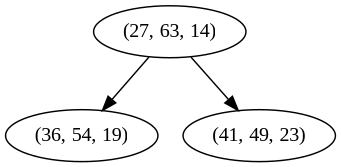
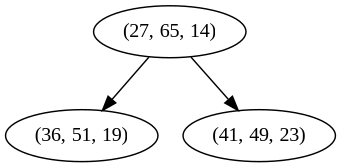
node "(27, 63, 14)": label "(27, 63, 14)" -> "(27, 65, 14)"
node "(36, 54, 19)": label "(36, 54, 19)" -> "(36, 51, 19)"
